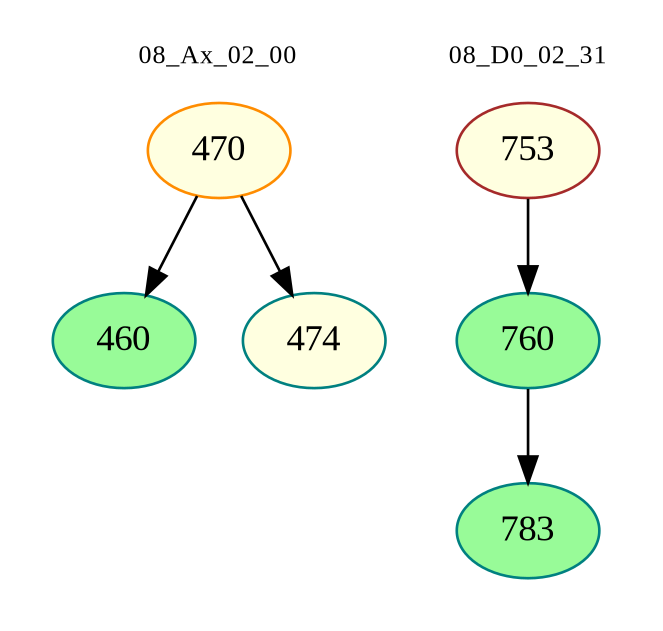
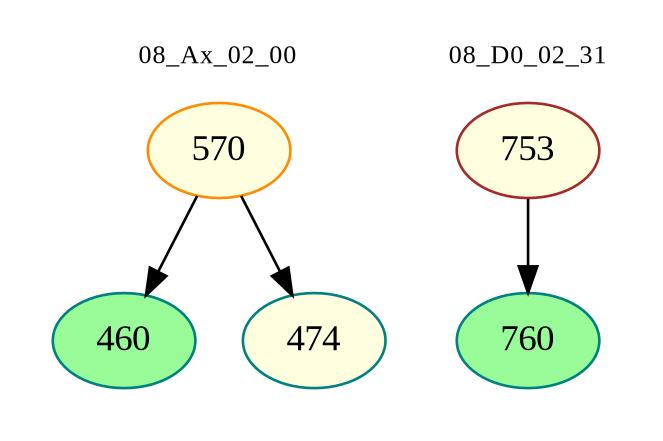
node "470": label "470" -> "570"
node "783": removed
